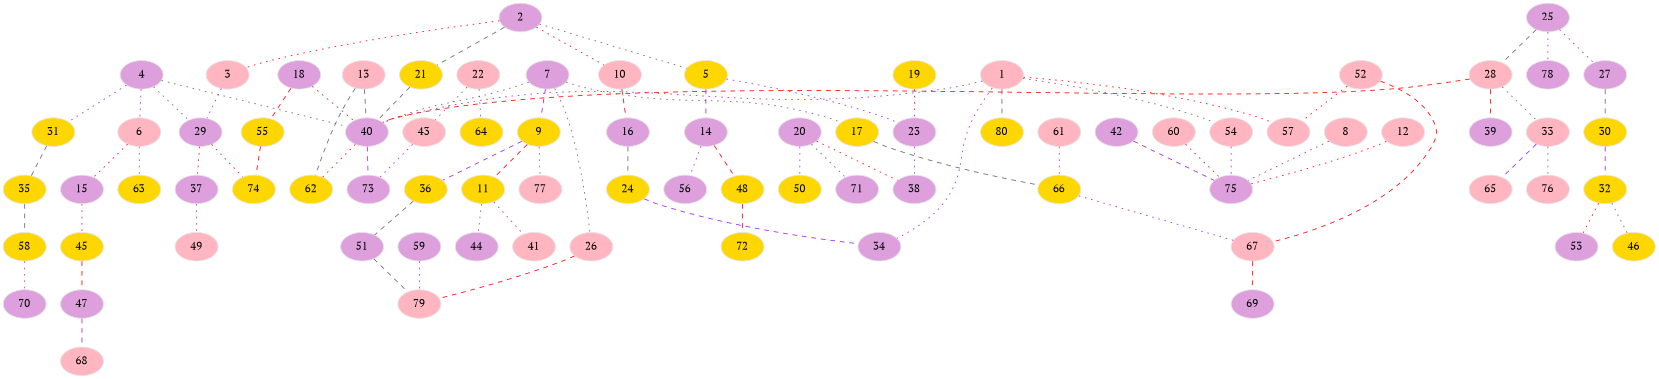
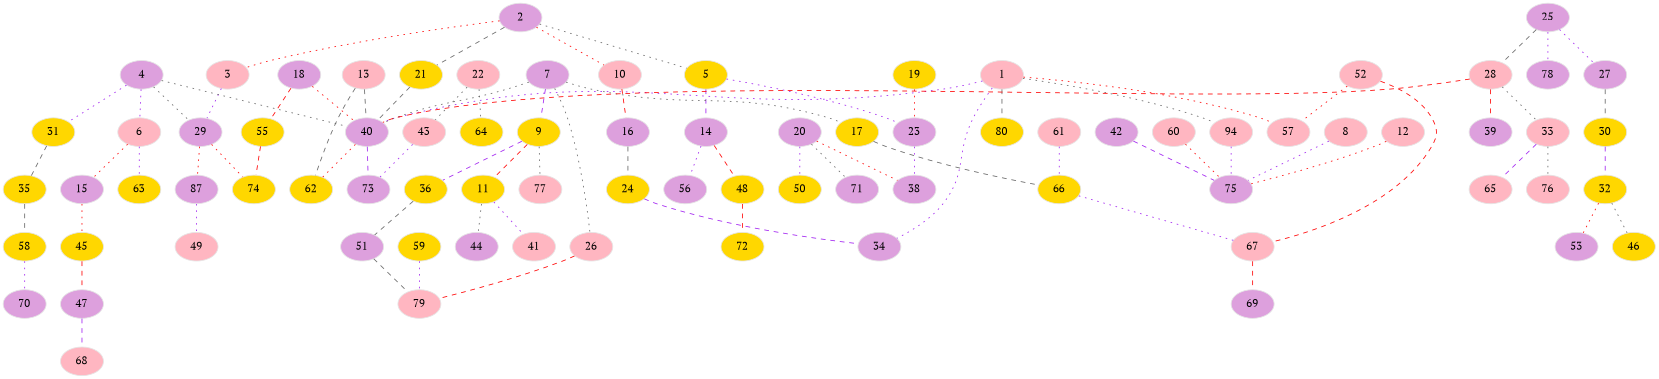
node "54": label "54" -> "94"
edge "6" -- "63": color gray40 -> purple
node "37": label "37" -> "87"
node "59": fillcolor plum -> gold
